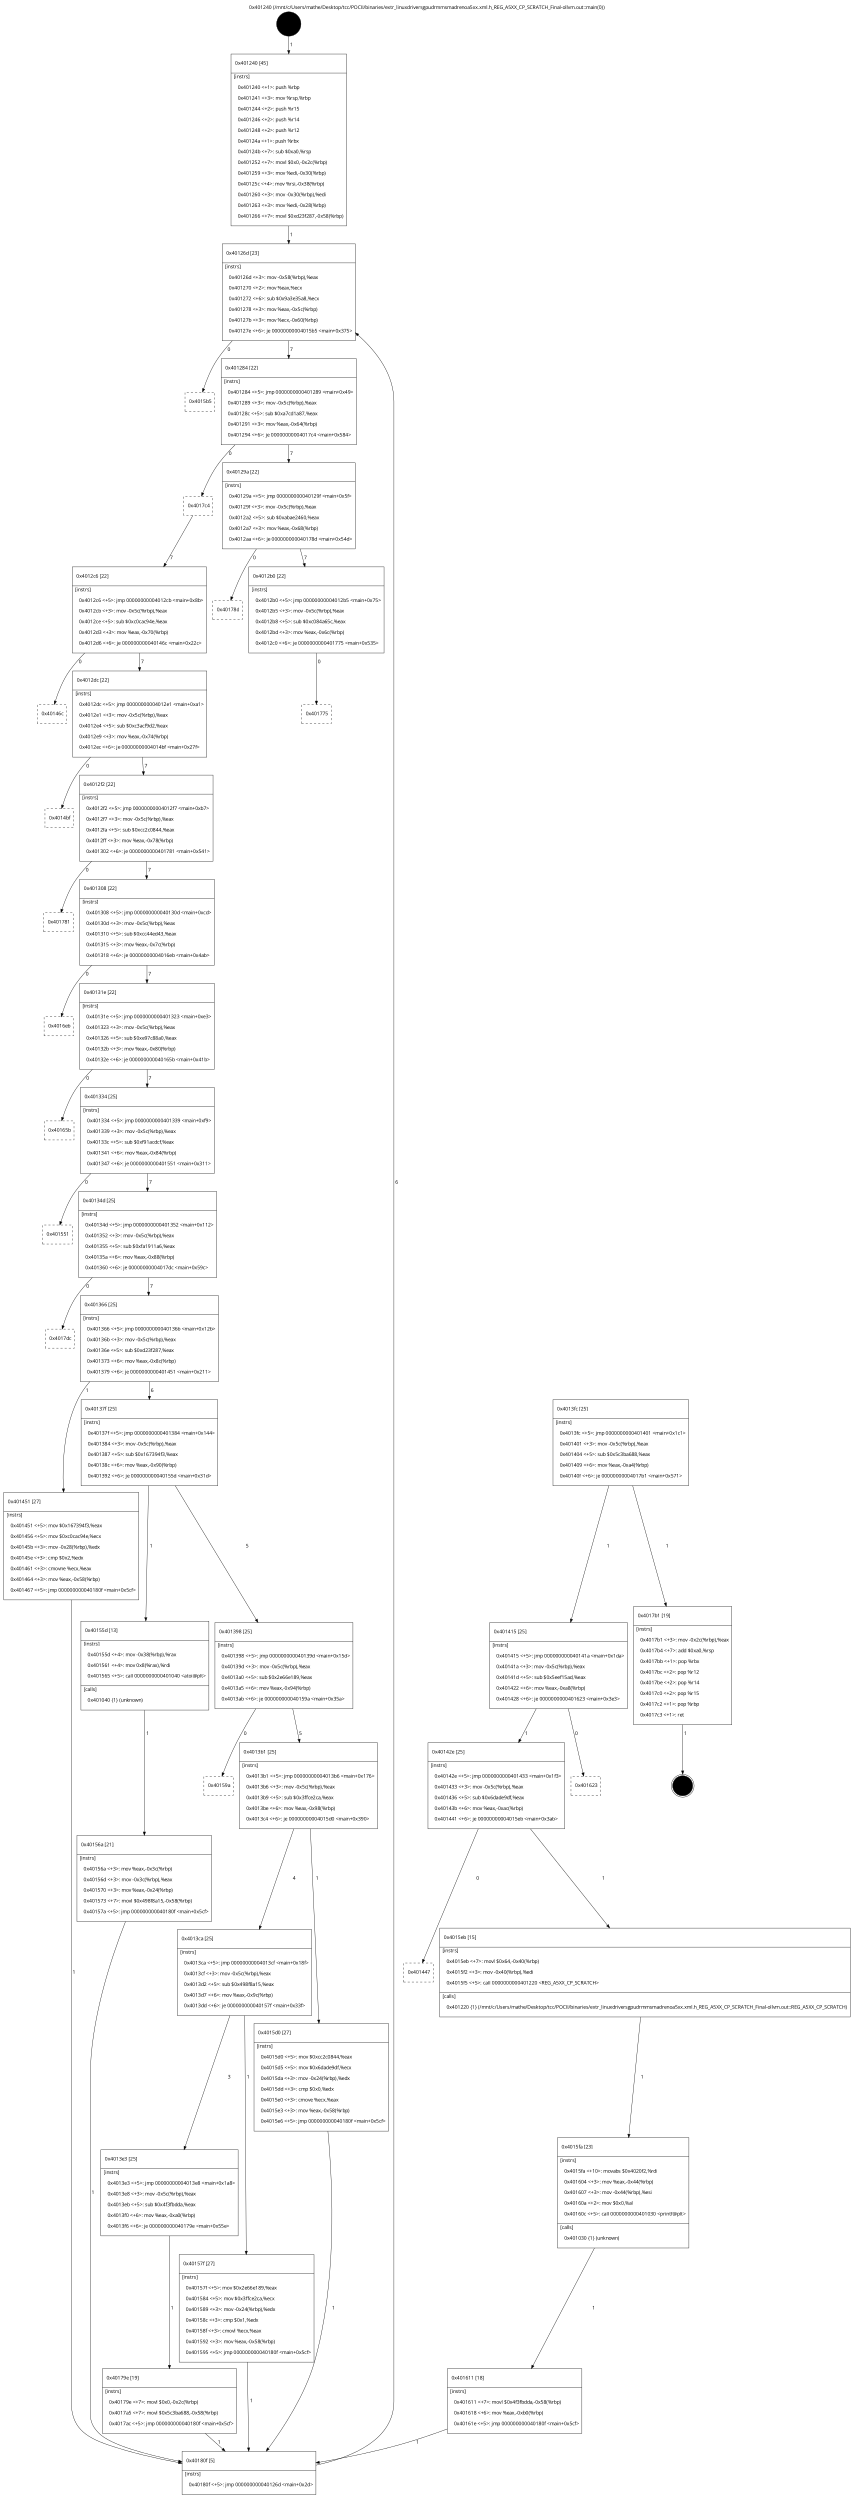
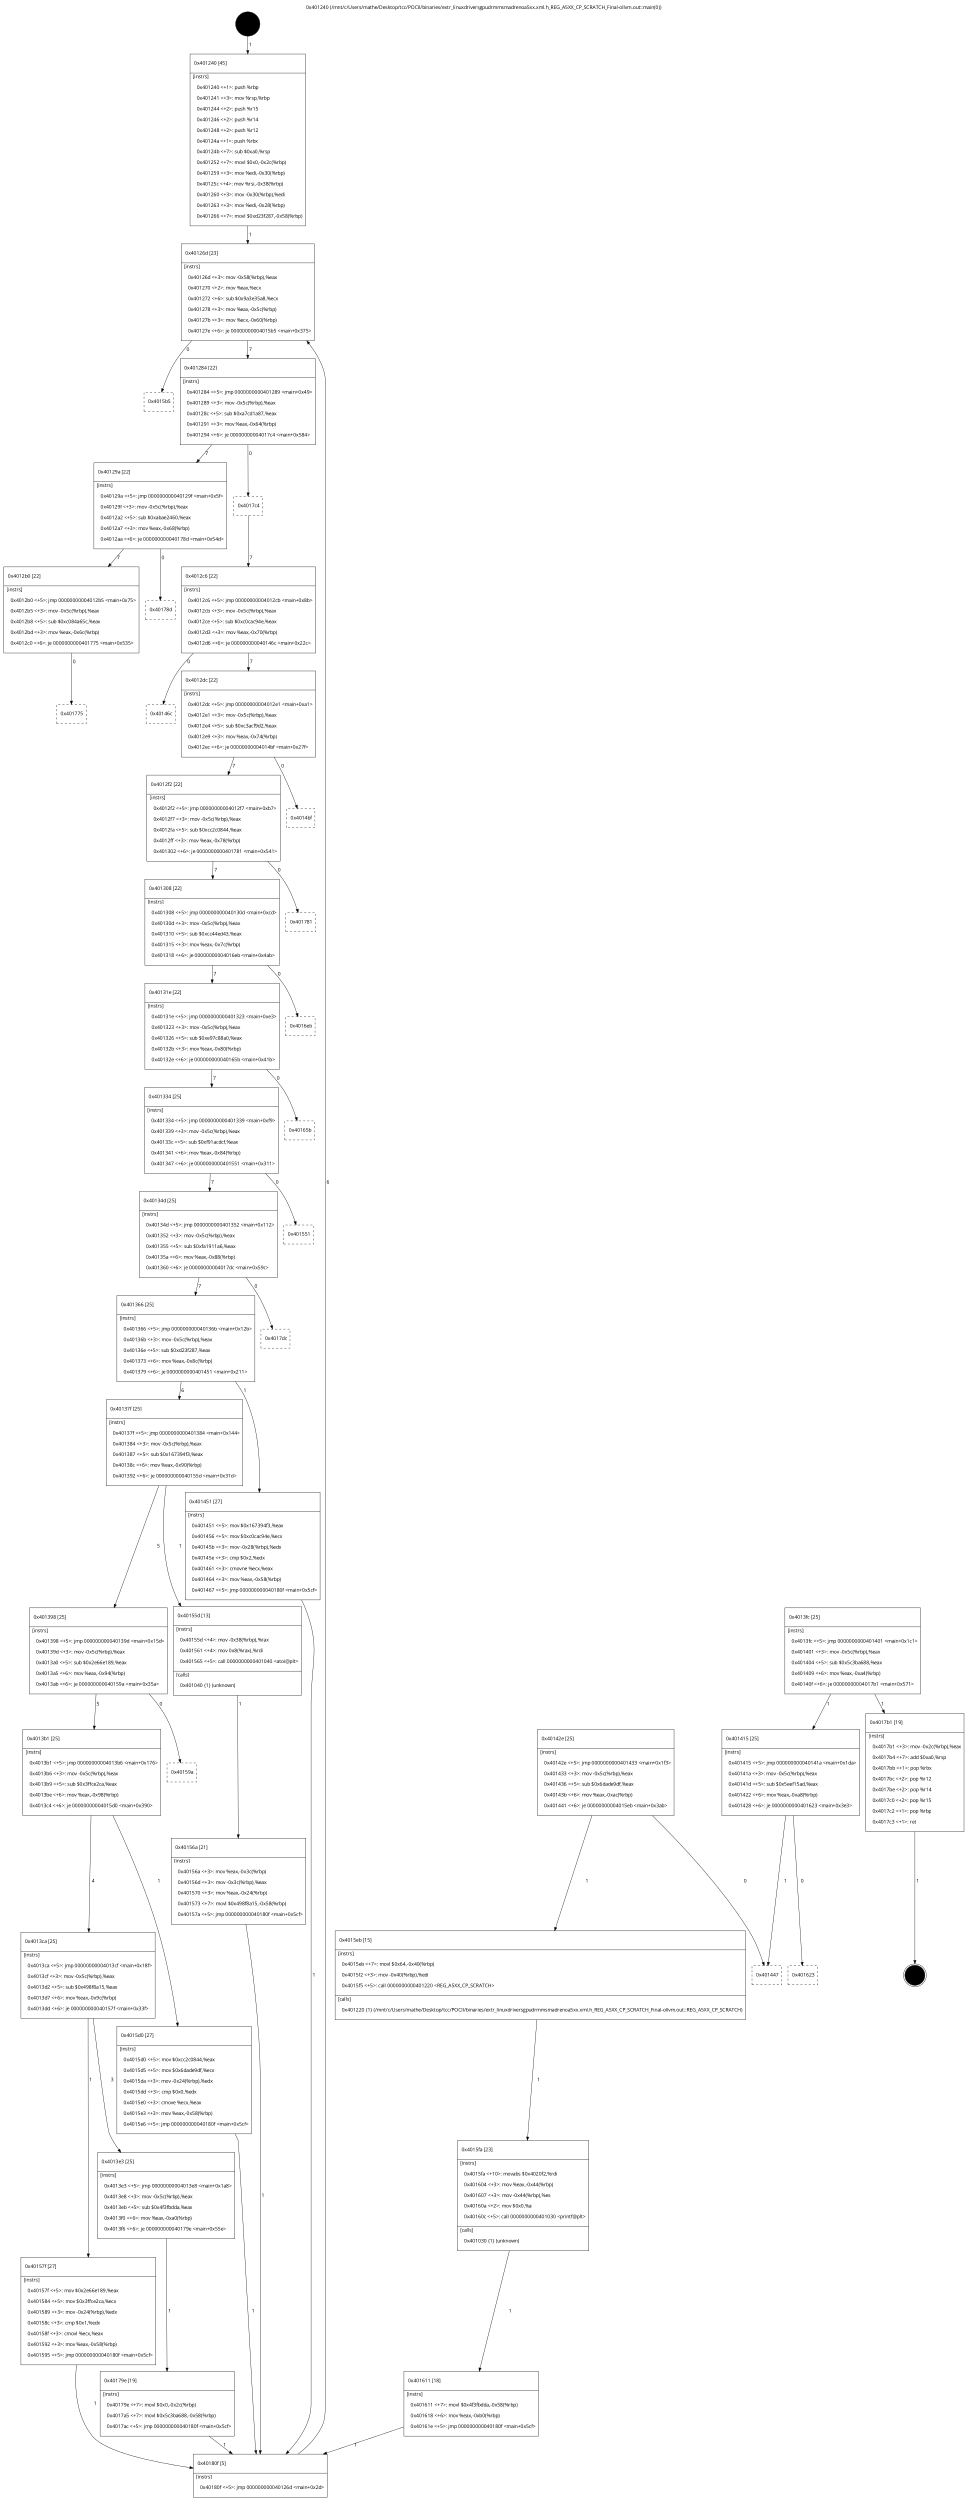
edge "0x401415 [25]" -> "0x40142e [25]": now "0x401415 [25]" -> "0x401447"
